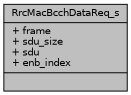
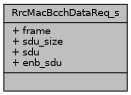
node "RrcMacBcchDataReq_s": text "+ enb_index" -> "+ enb_sdu"
